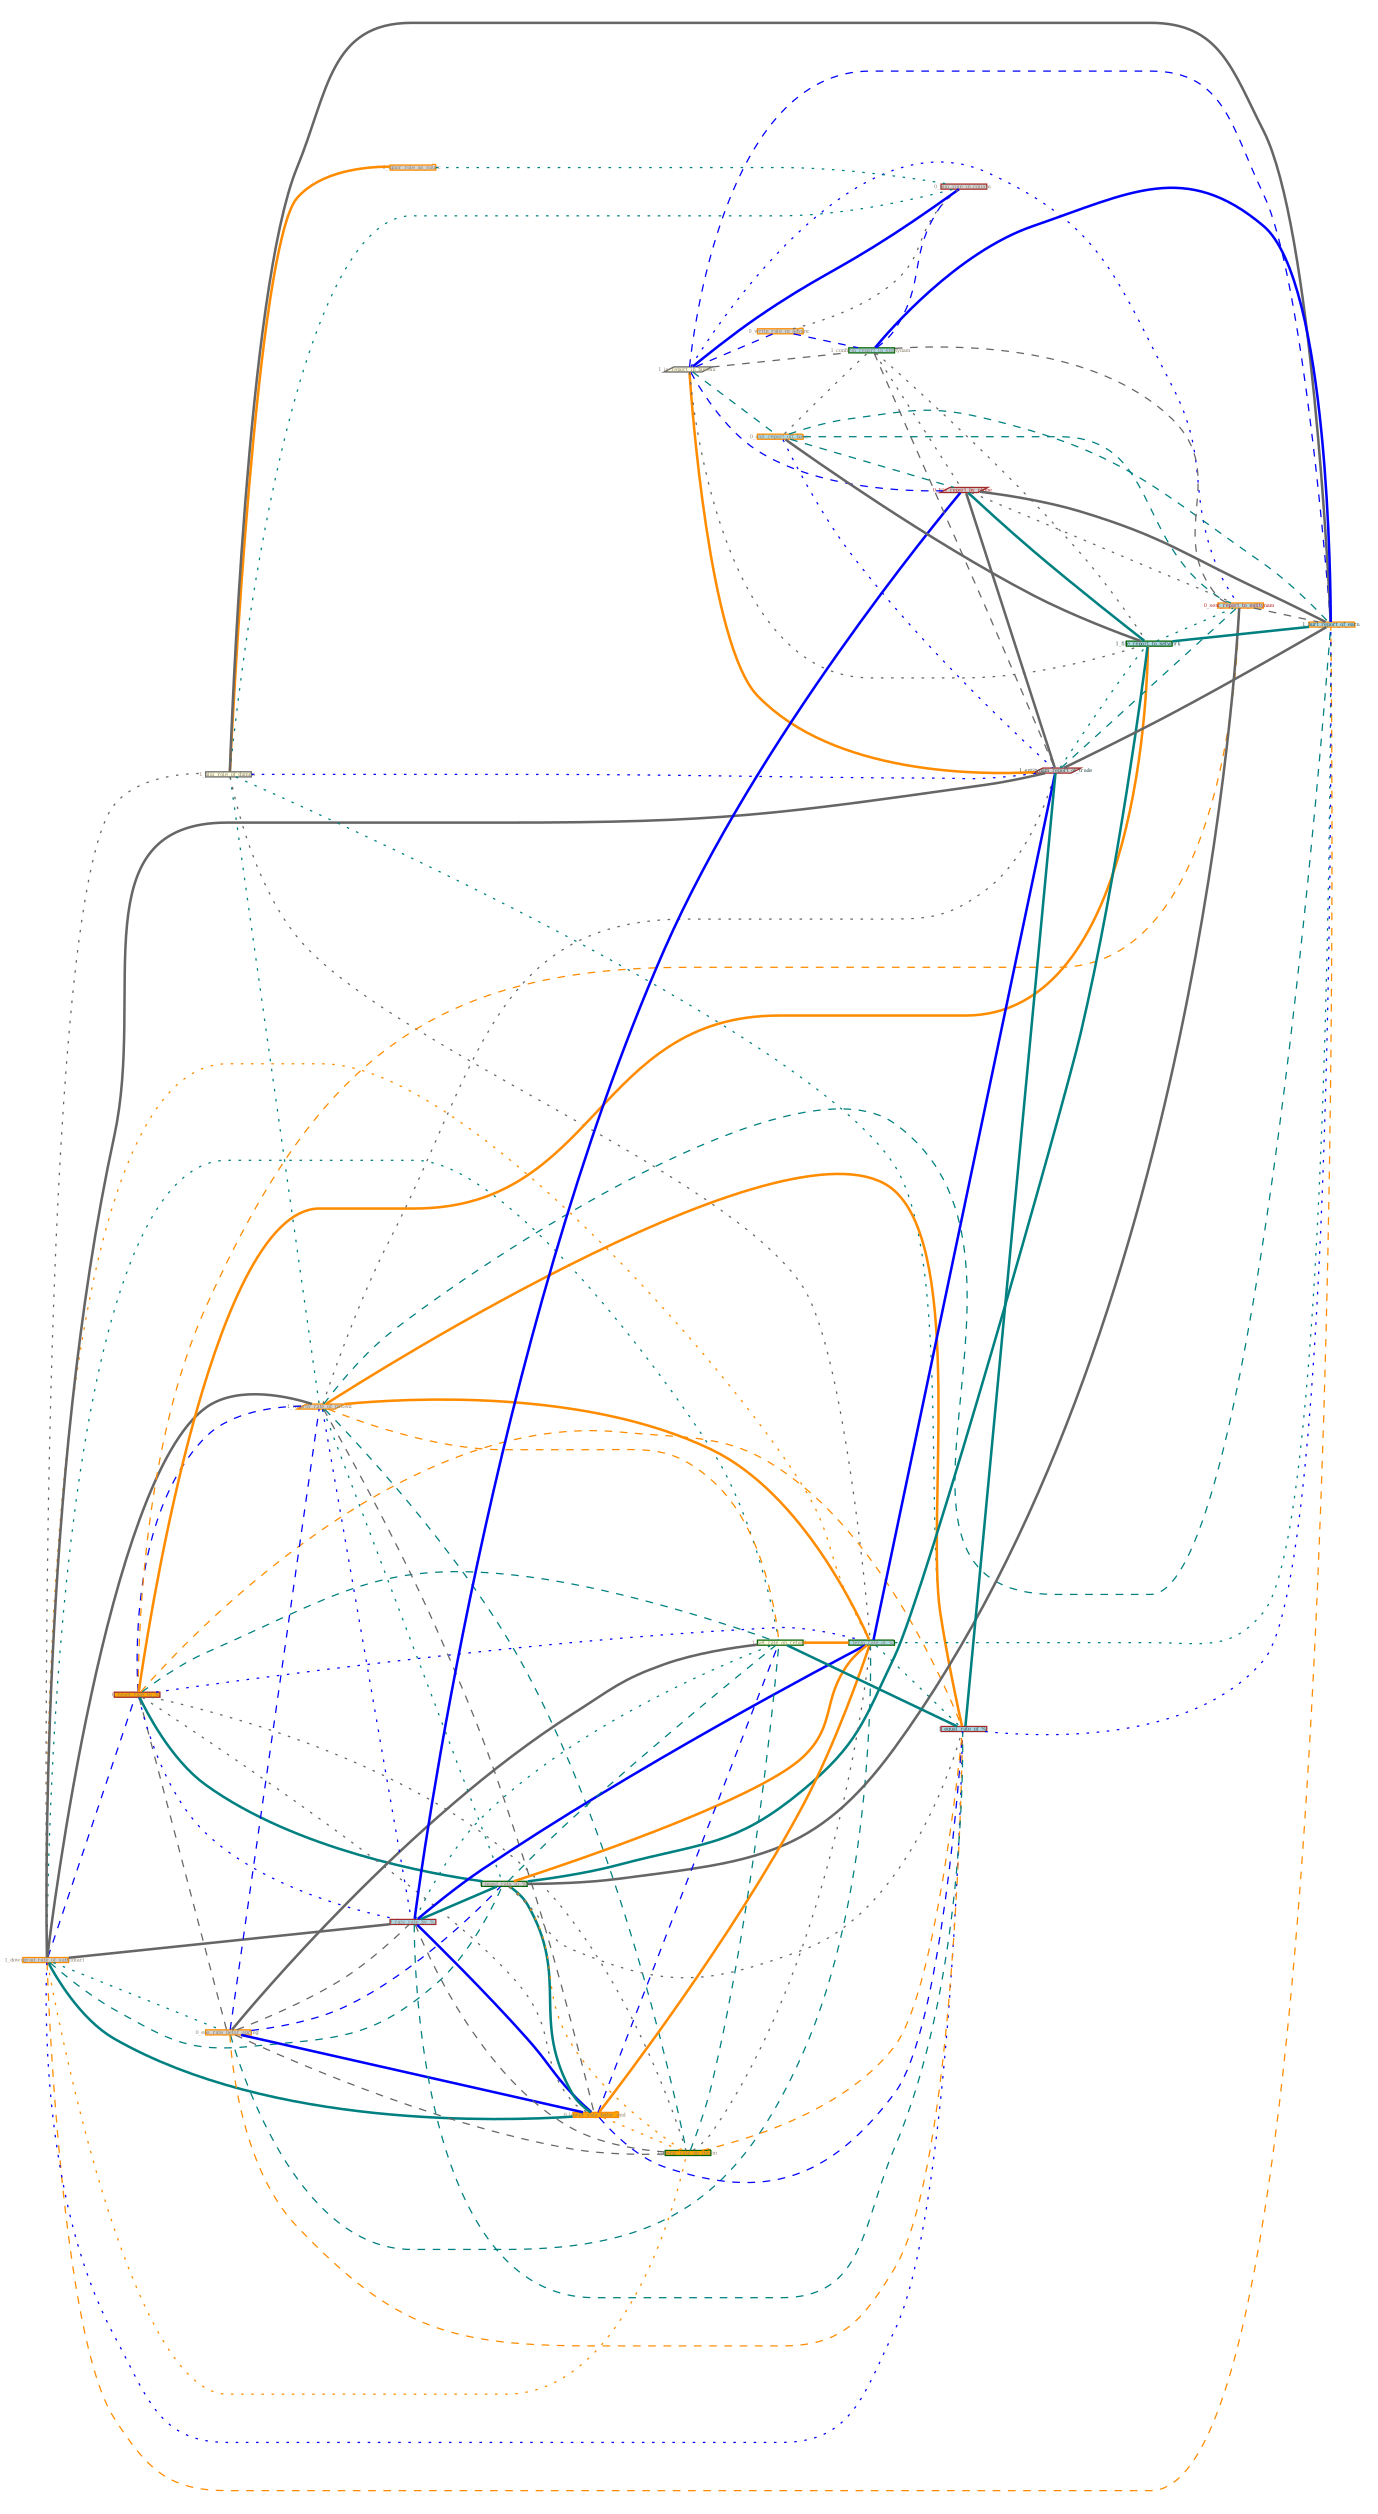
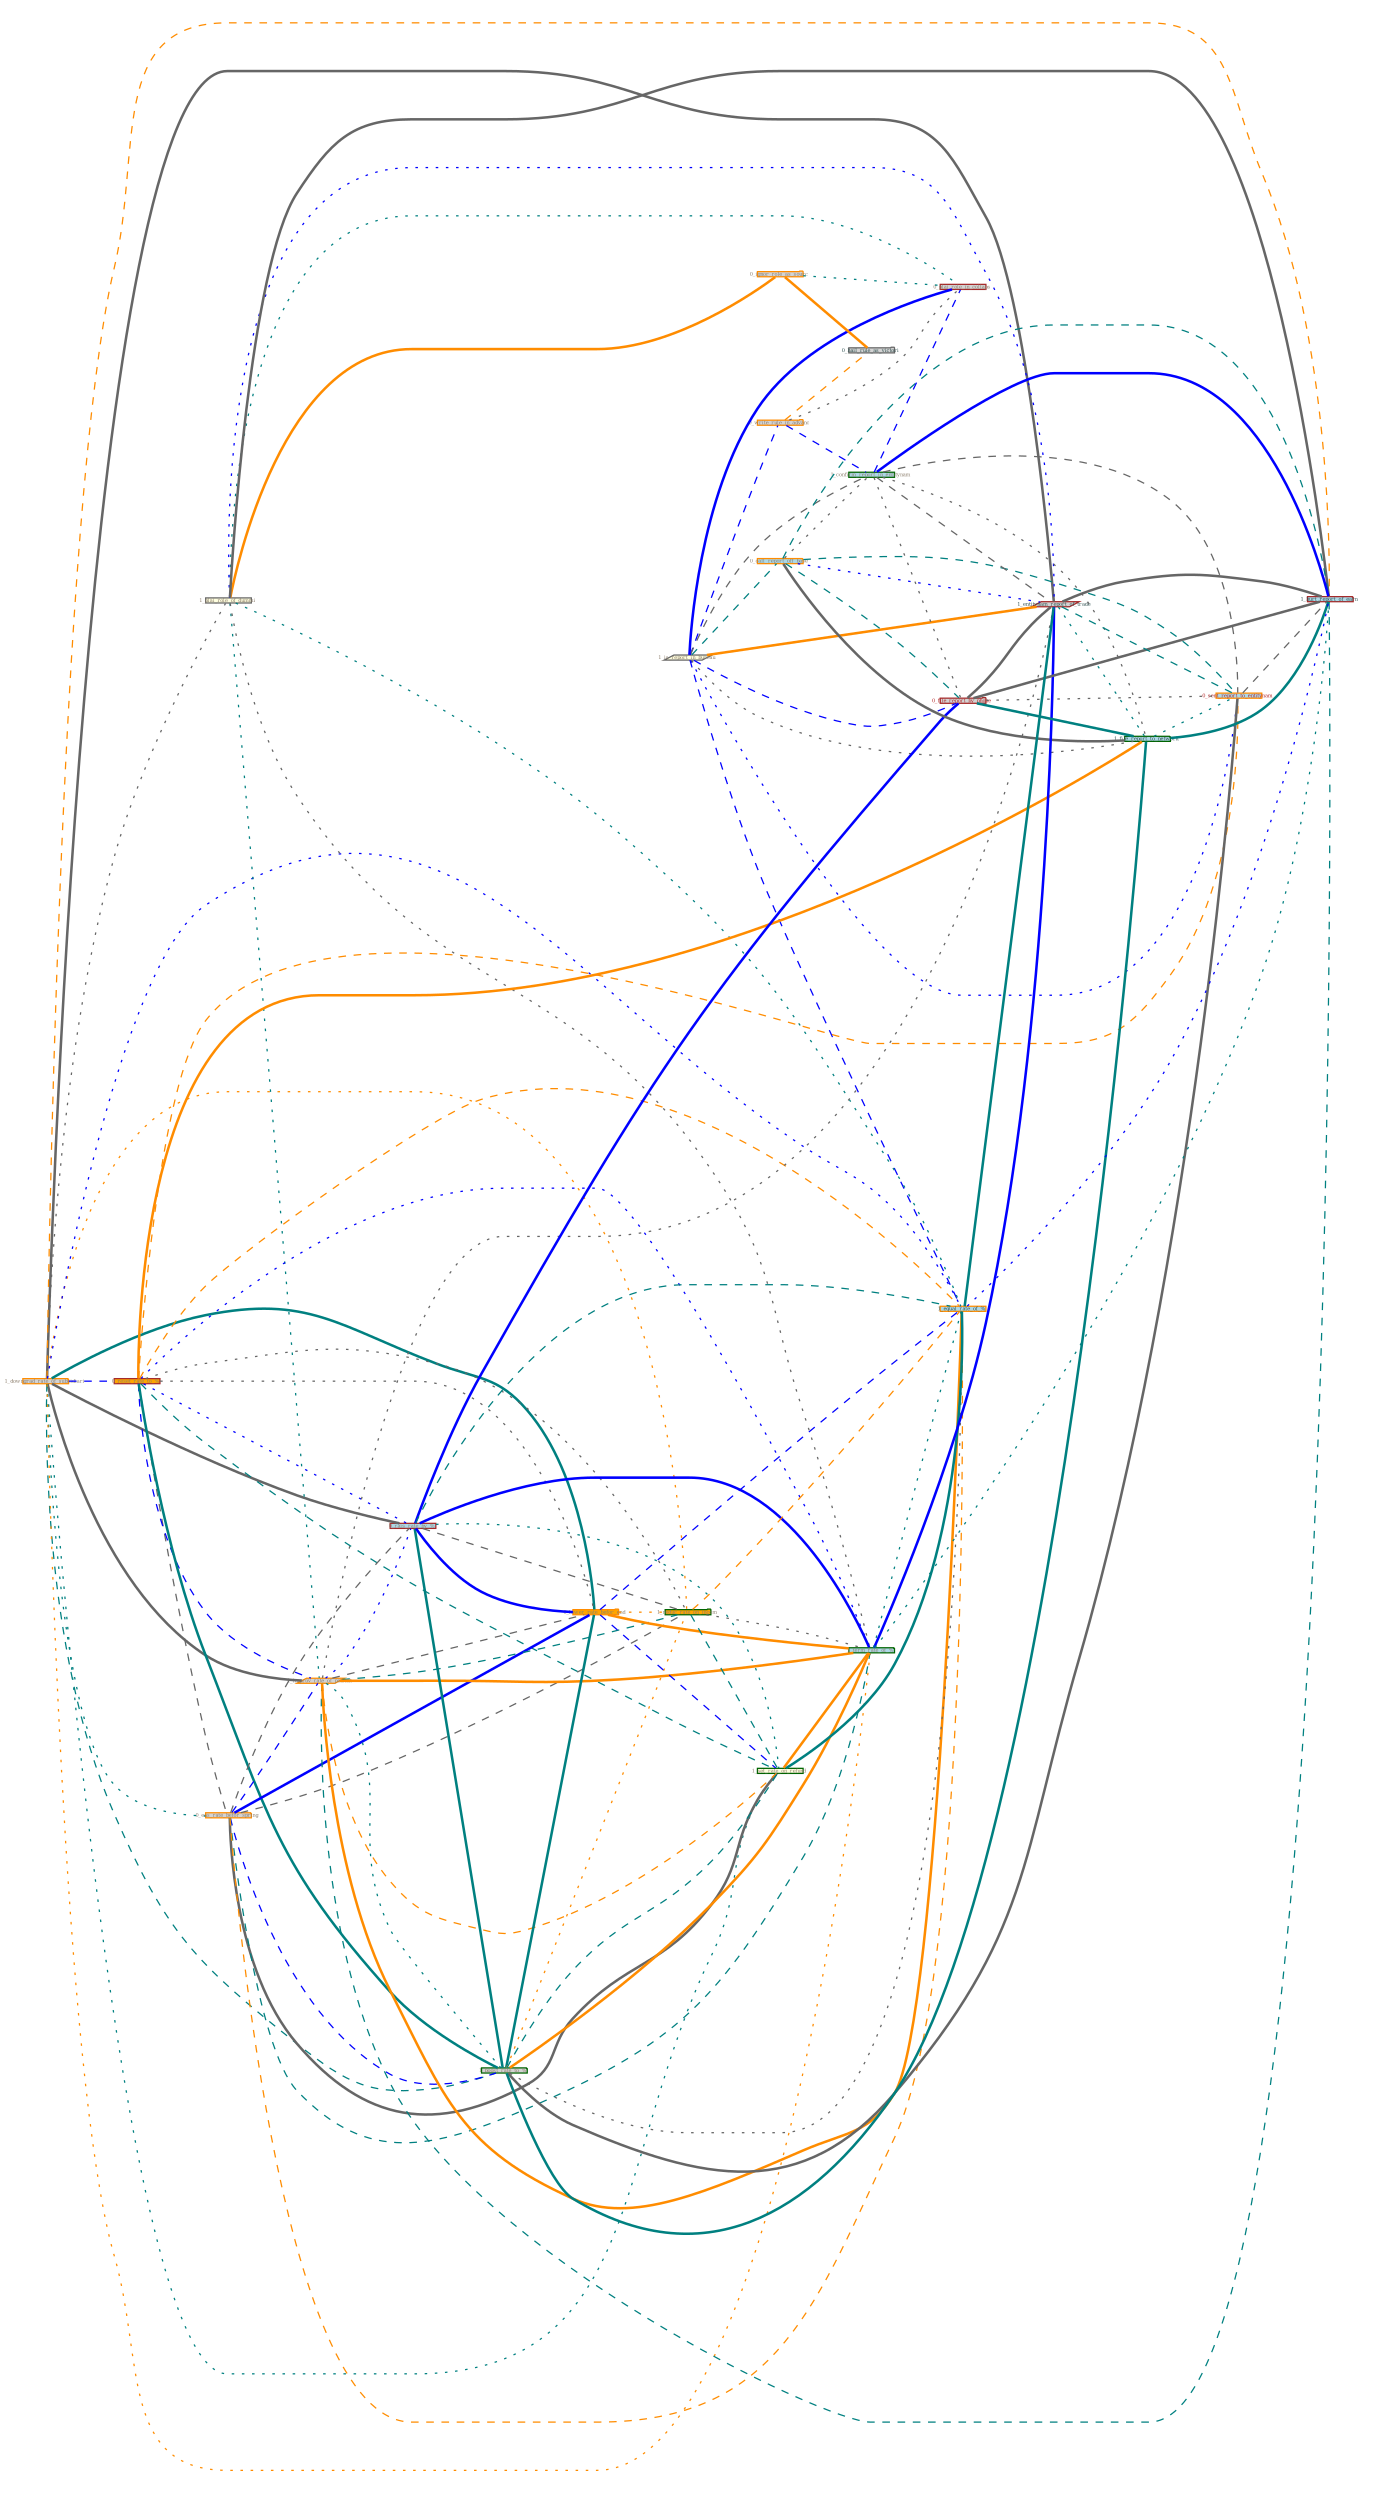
edge "1_is_report_in_bureau" -- "1_hurt_report_of_earn": now "1_is_report_in_bureau" -- "1_equal_rate_of_%"
node "0_hail_rule_as_victori": added
node "0_file_report_by_phone": shape parallelogram -> folder
node "1_hurt_report_of_earn": color darkorange -> brown
node "1_equal_rate_of_%": color brown -> darkorange
